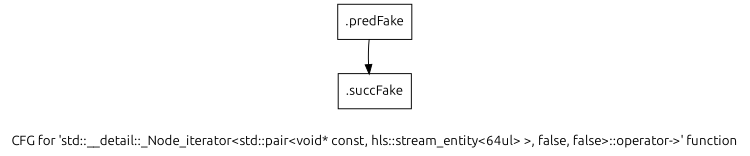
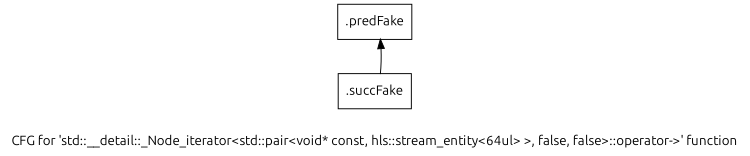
edge ".predFake" -> ".succFake": reversed
